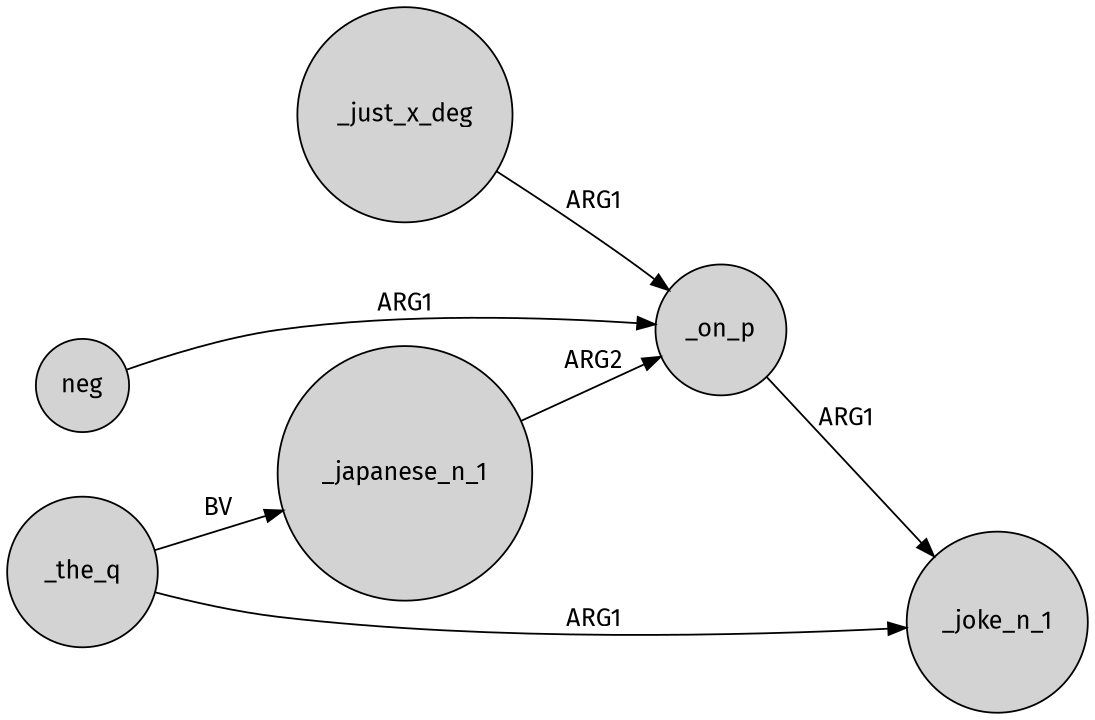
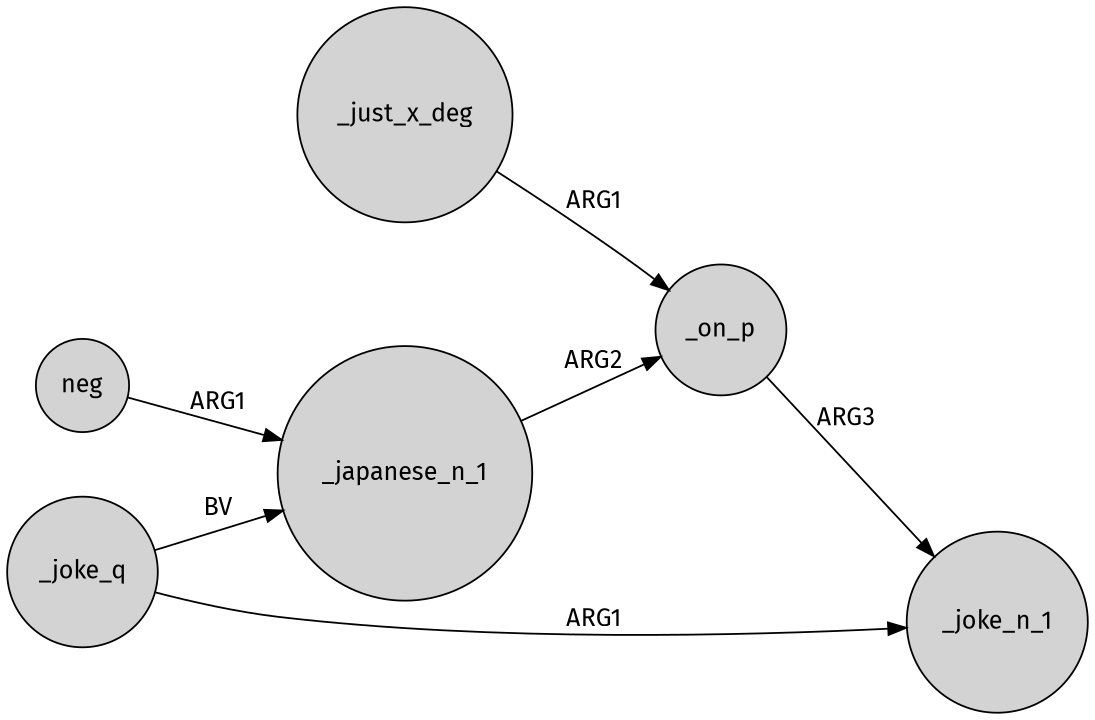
edge "neg" -> "_on_p": now "neg" -> "_japanese_n_1"
edge "_on_p" -> "_joke_n_1": label "ARG1" -> "ARG3"
node "_the_q": label "_the_q" -> "_joke_q"
